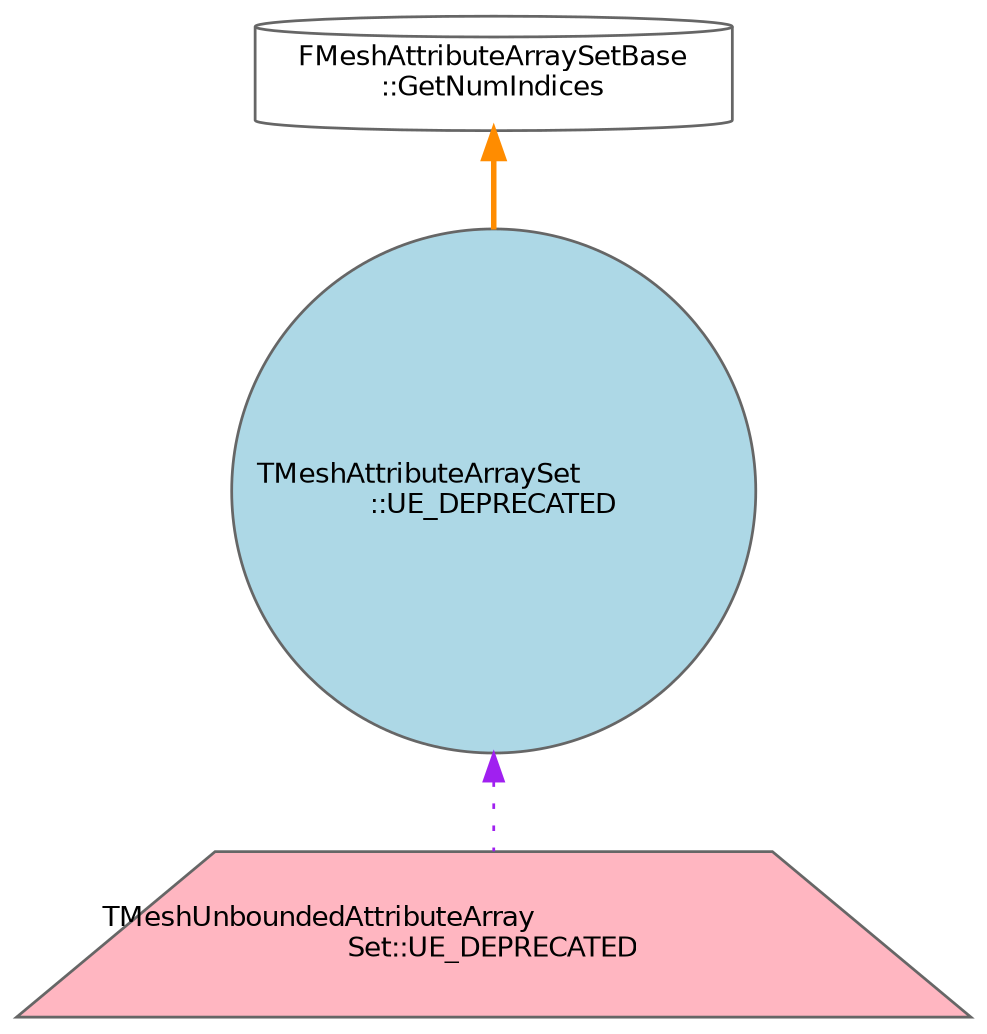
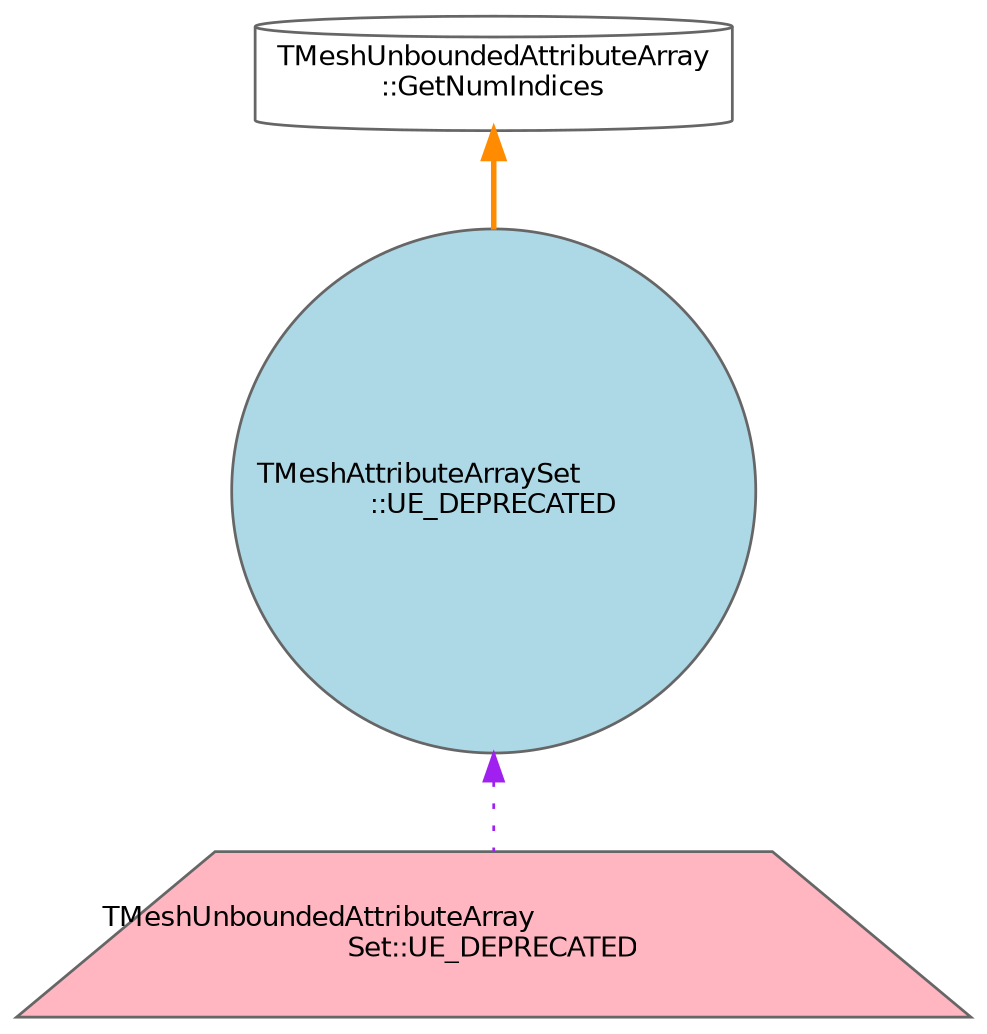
node "FMeshAttributeArraySetBase ::GetNumIndices": label "FMeshAttributeArraySetBase ::GetNumIndices" -> "TMeshUnboundedAttributeArray ::GetNumIndices"
